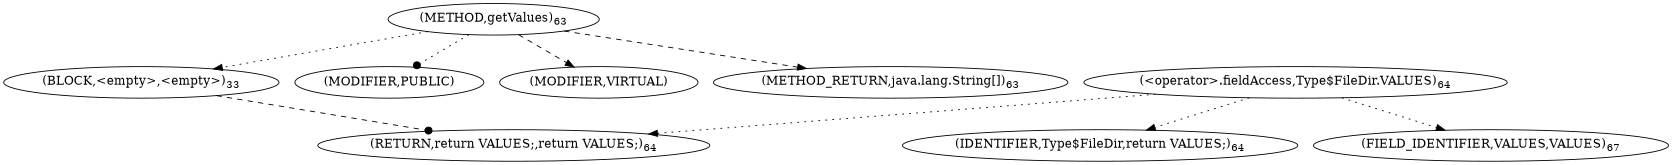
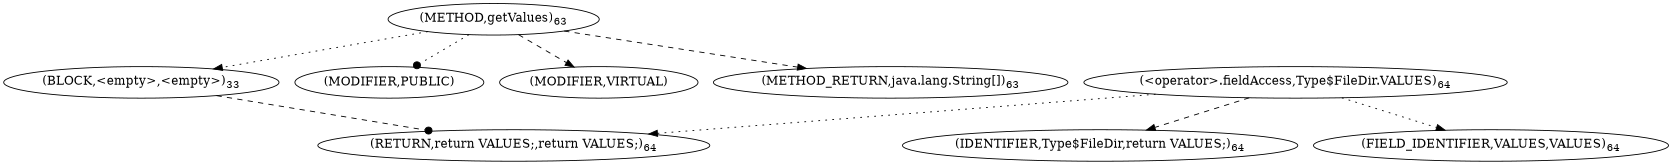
edge "(<operator>.fieldAccess,Type$FileDir.VALUES)" -> "(IDENTIFIER,Type$FileDir,return VALUES;)": style dotted -> dashed
node "(FIELD_IDENTIFIER,VALUES,VALUES)": text "67" -> "64"
